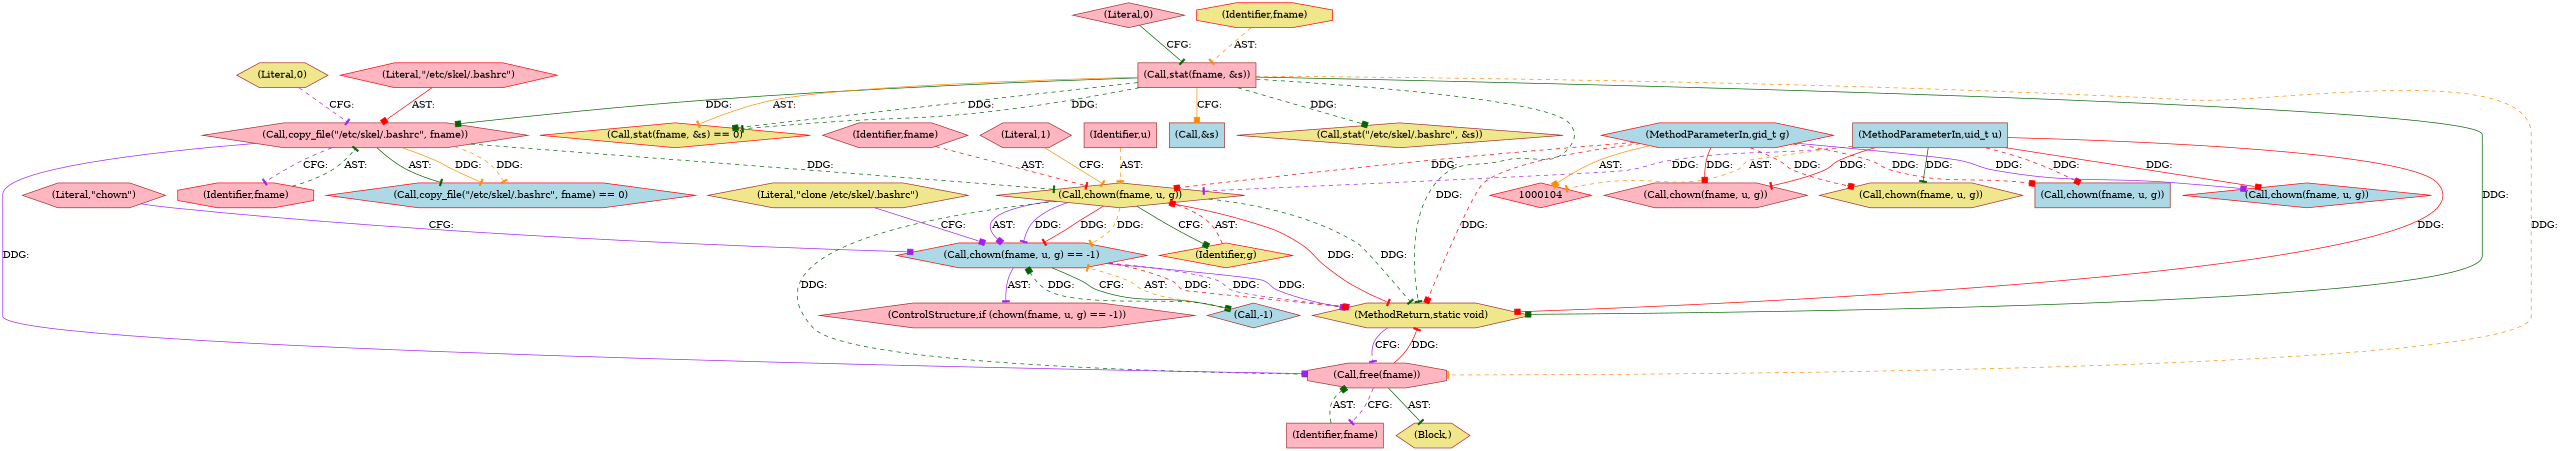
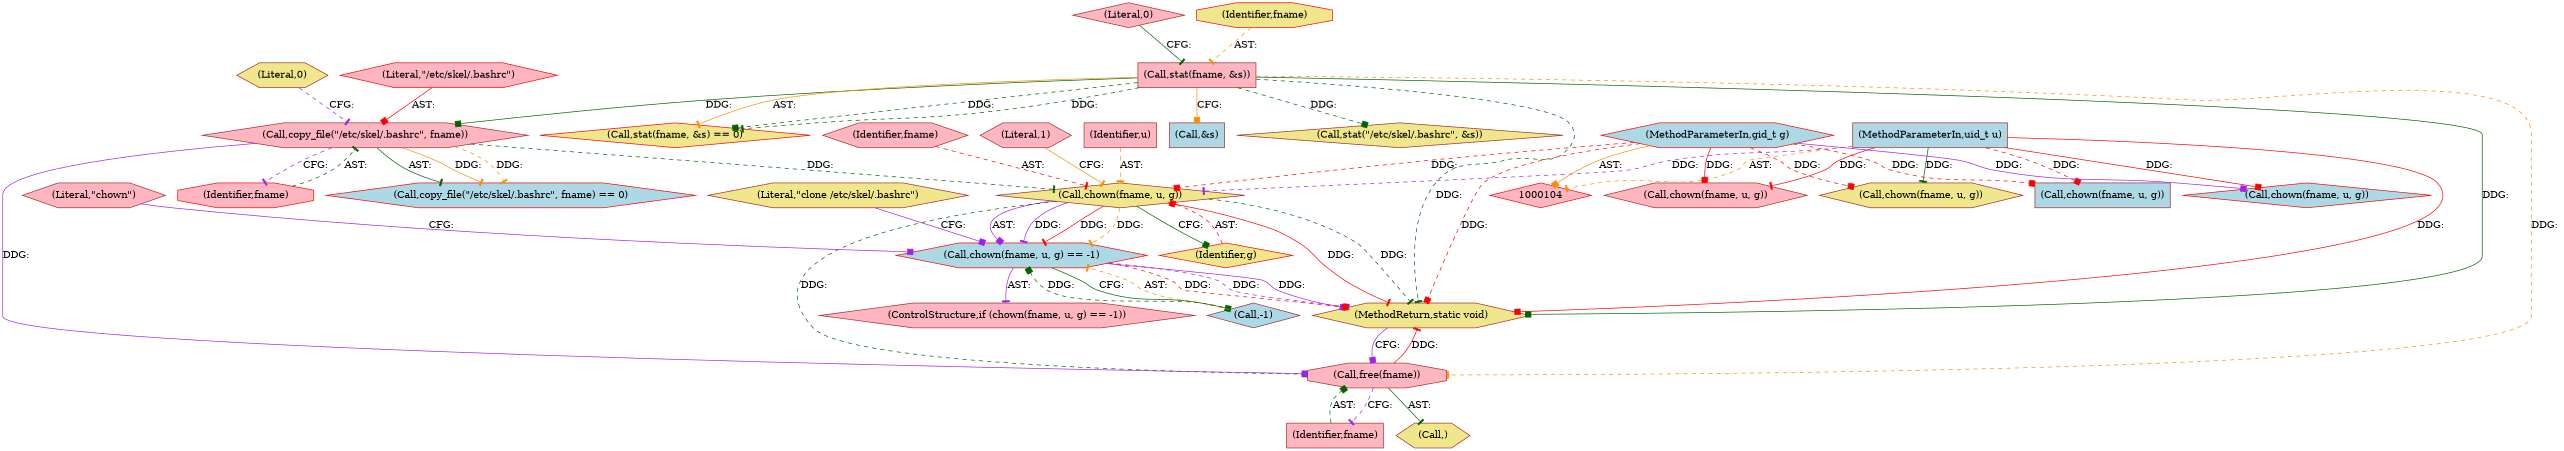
edge "(MethodReturn,static void)" -> "(Call,free(fname))": arrowhead tee -> box
node "(Block,)": label "(Block,)" -> "(Call,)"
